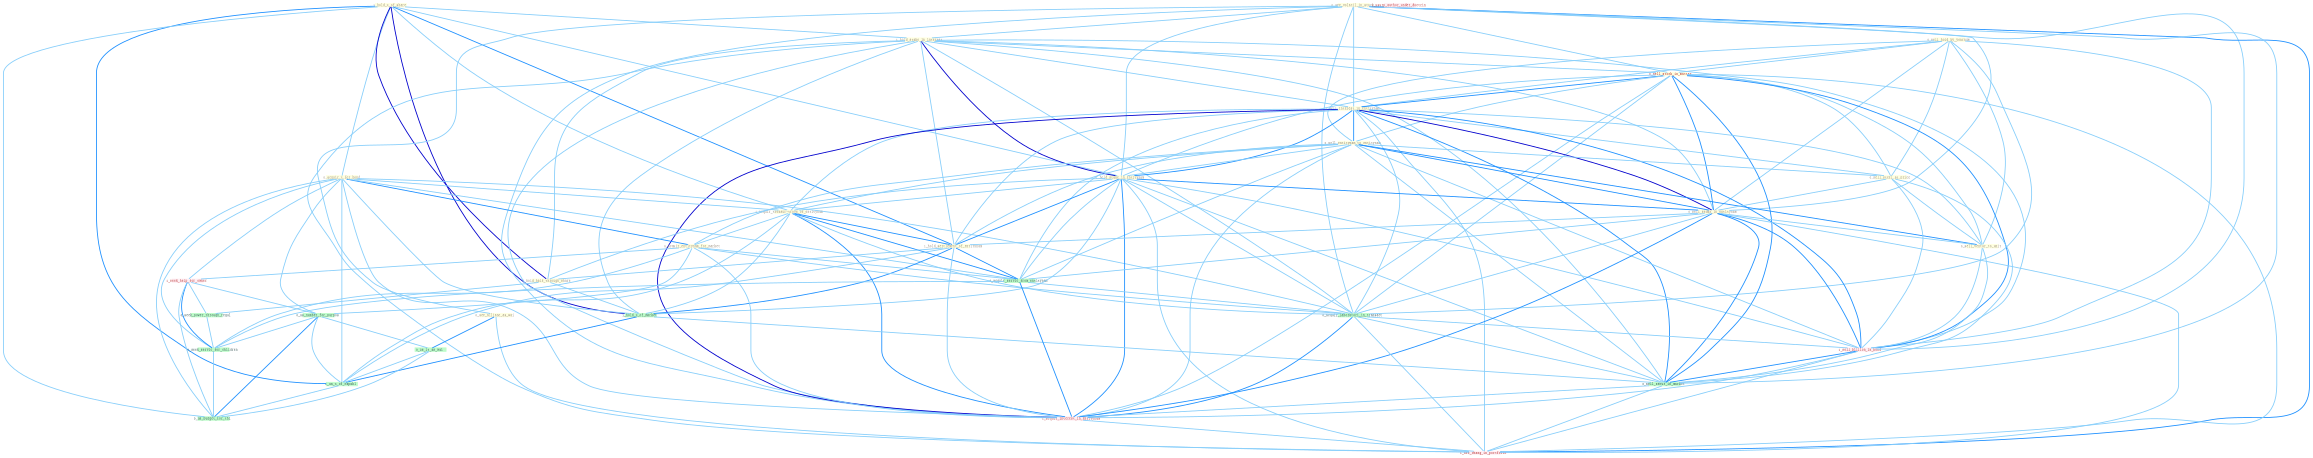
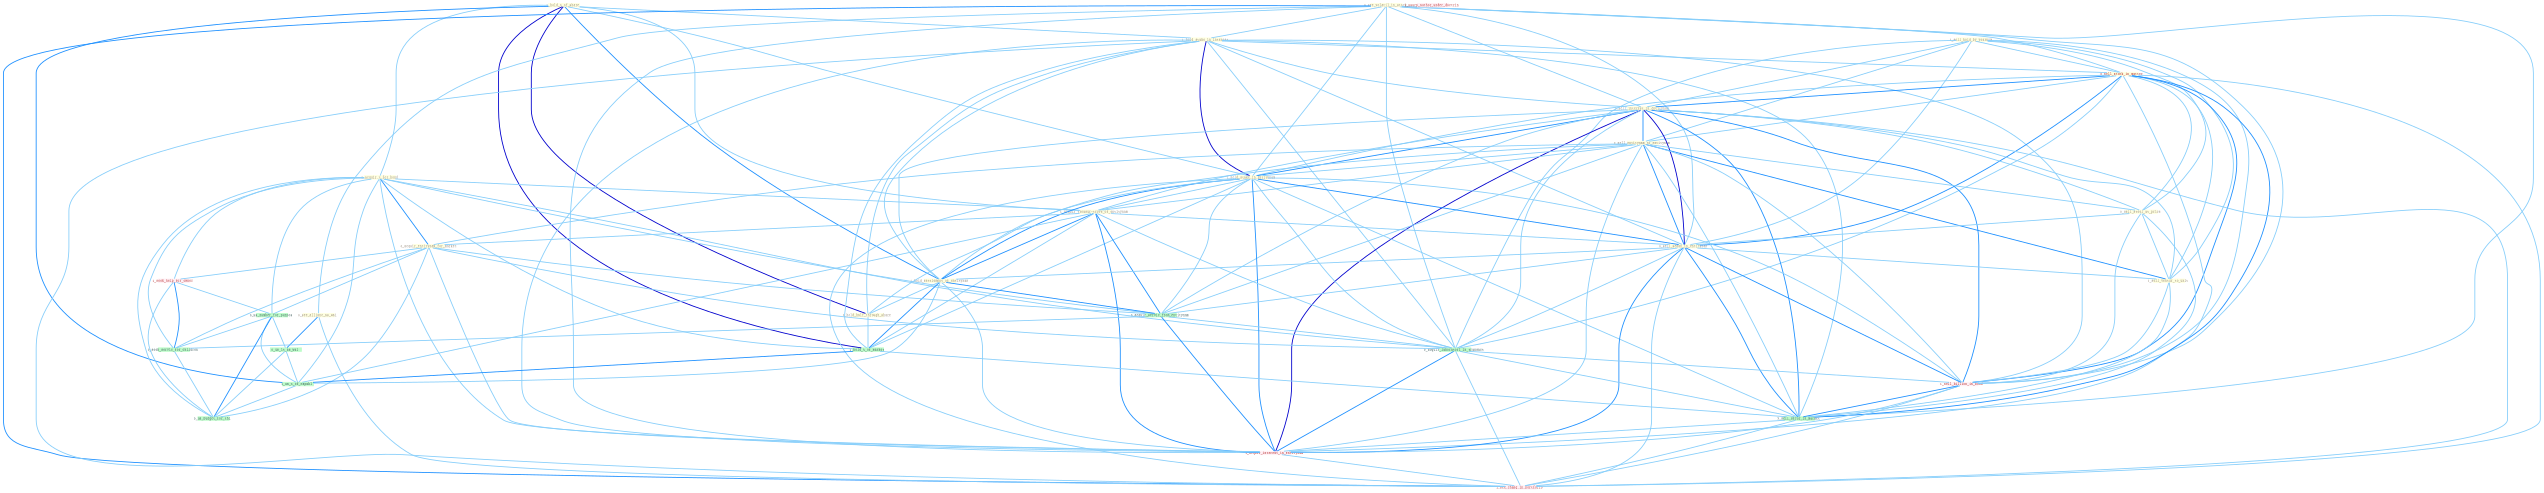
edge "1_hold_%_of_share" -- "0_us_budget_for_thi": now "0_acquir_entitynam_for_market" -- "0_us_budget_for_thi"
edge "1_acquir_treasur-trove_of_entitynam" -- "0_sell_sedan_in_entitynam": added
node "0_seek_power_through_regul": removed
node "0_sell_secur_in_market": label "0_sell_secur_in_market" -> "9_sell_secur_in_market"
